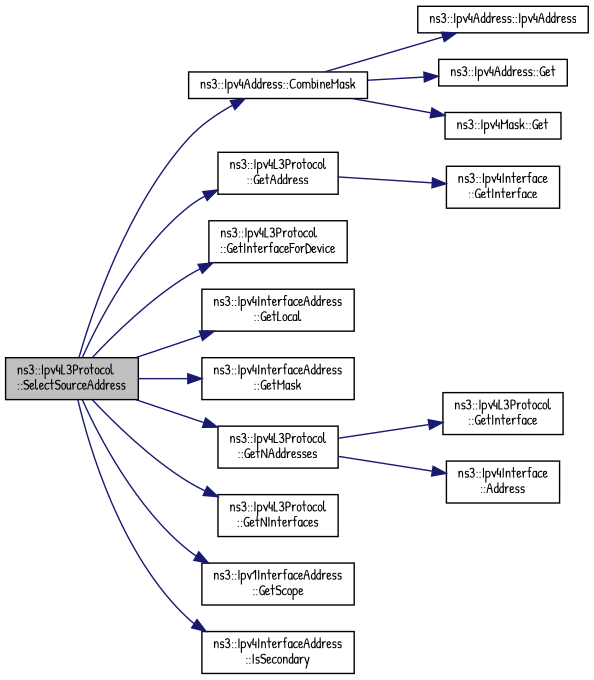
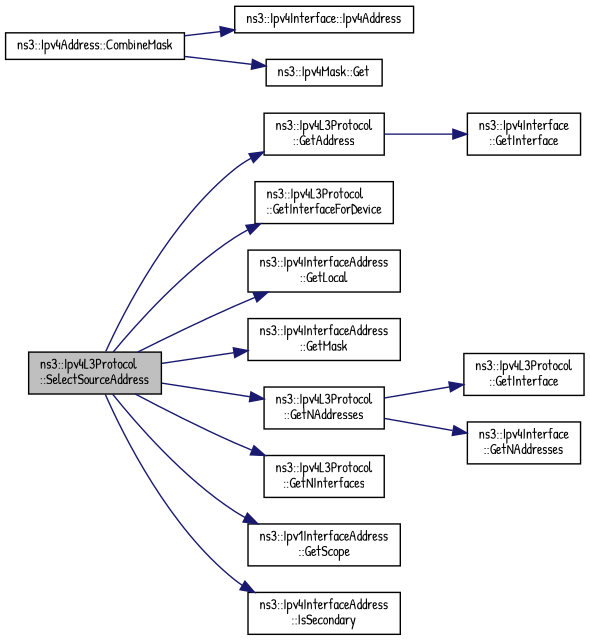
node "ns3::Ipv4Address::Ipv4Address": label "ns3::Ipv4Address::Ipv4Address" -> "ns3::Ipv4Interface::Ipv4Address"
node "ns3::Ipv4Address::Get": removed
edge "ns3::Ipv4L3Protocol ::SelectSourceAddress" -> "ns3::Ipv4Address::CombineMask": removed
node "ns3::Ipv4Interface ::Address": label "ns3::Ipv4Interface ::Address" -> "ns3::Ipv4Interface ::GetNAddresses"
